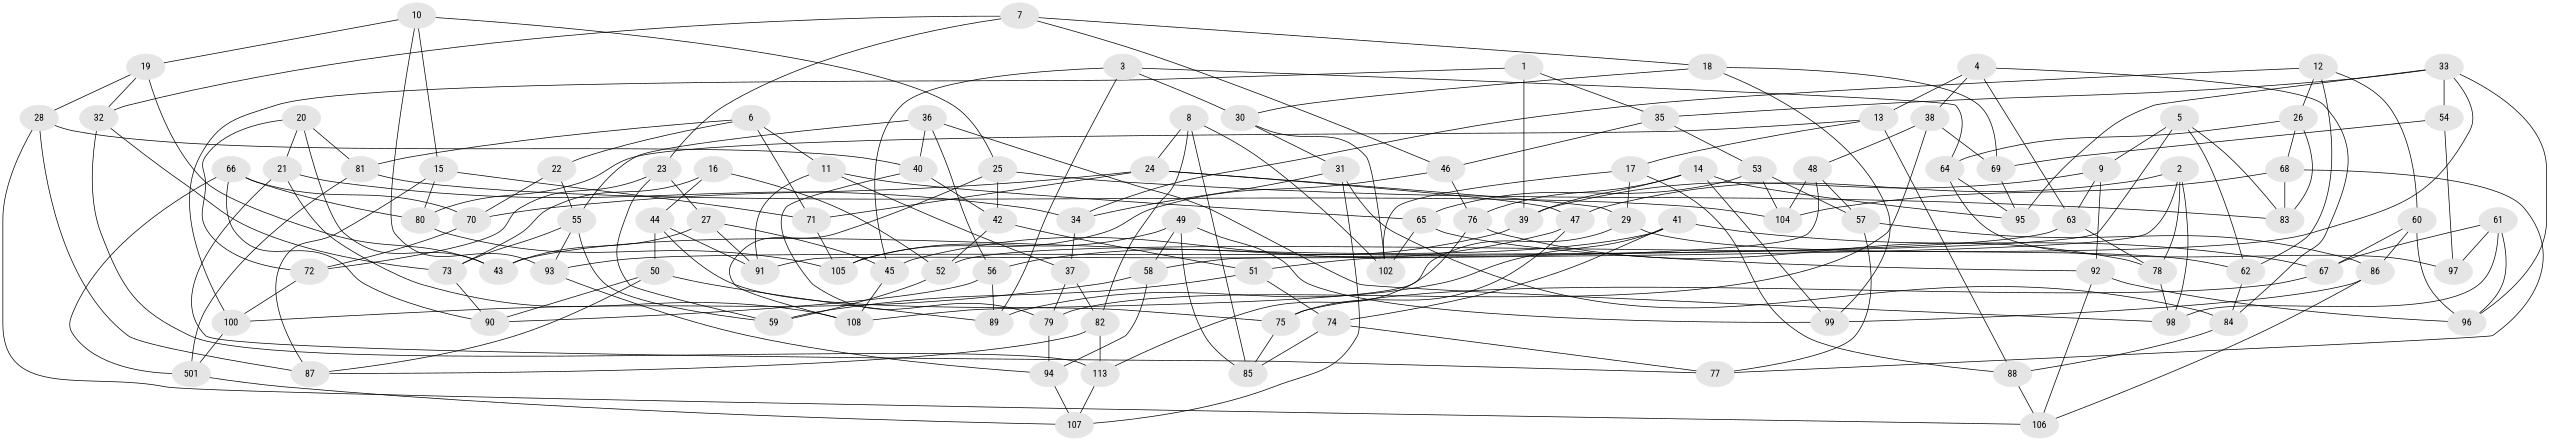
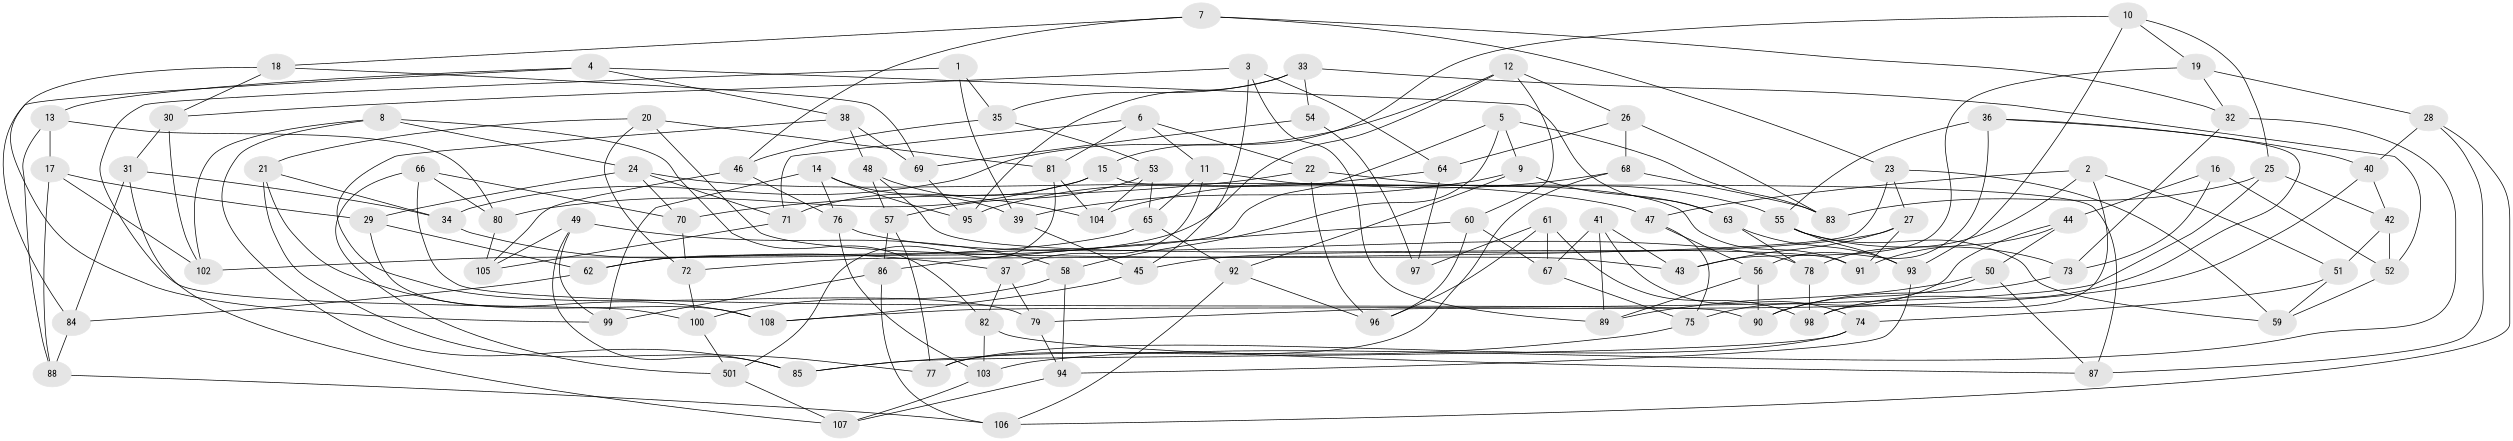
edge "33" -- "96": now "22" -- "96"
node "113": label "113" -> "103"
